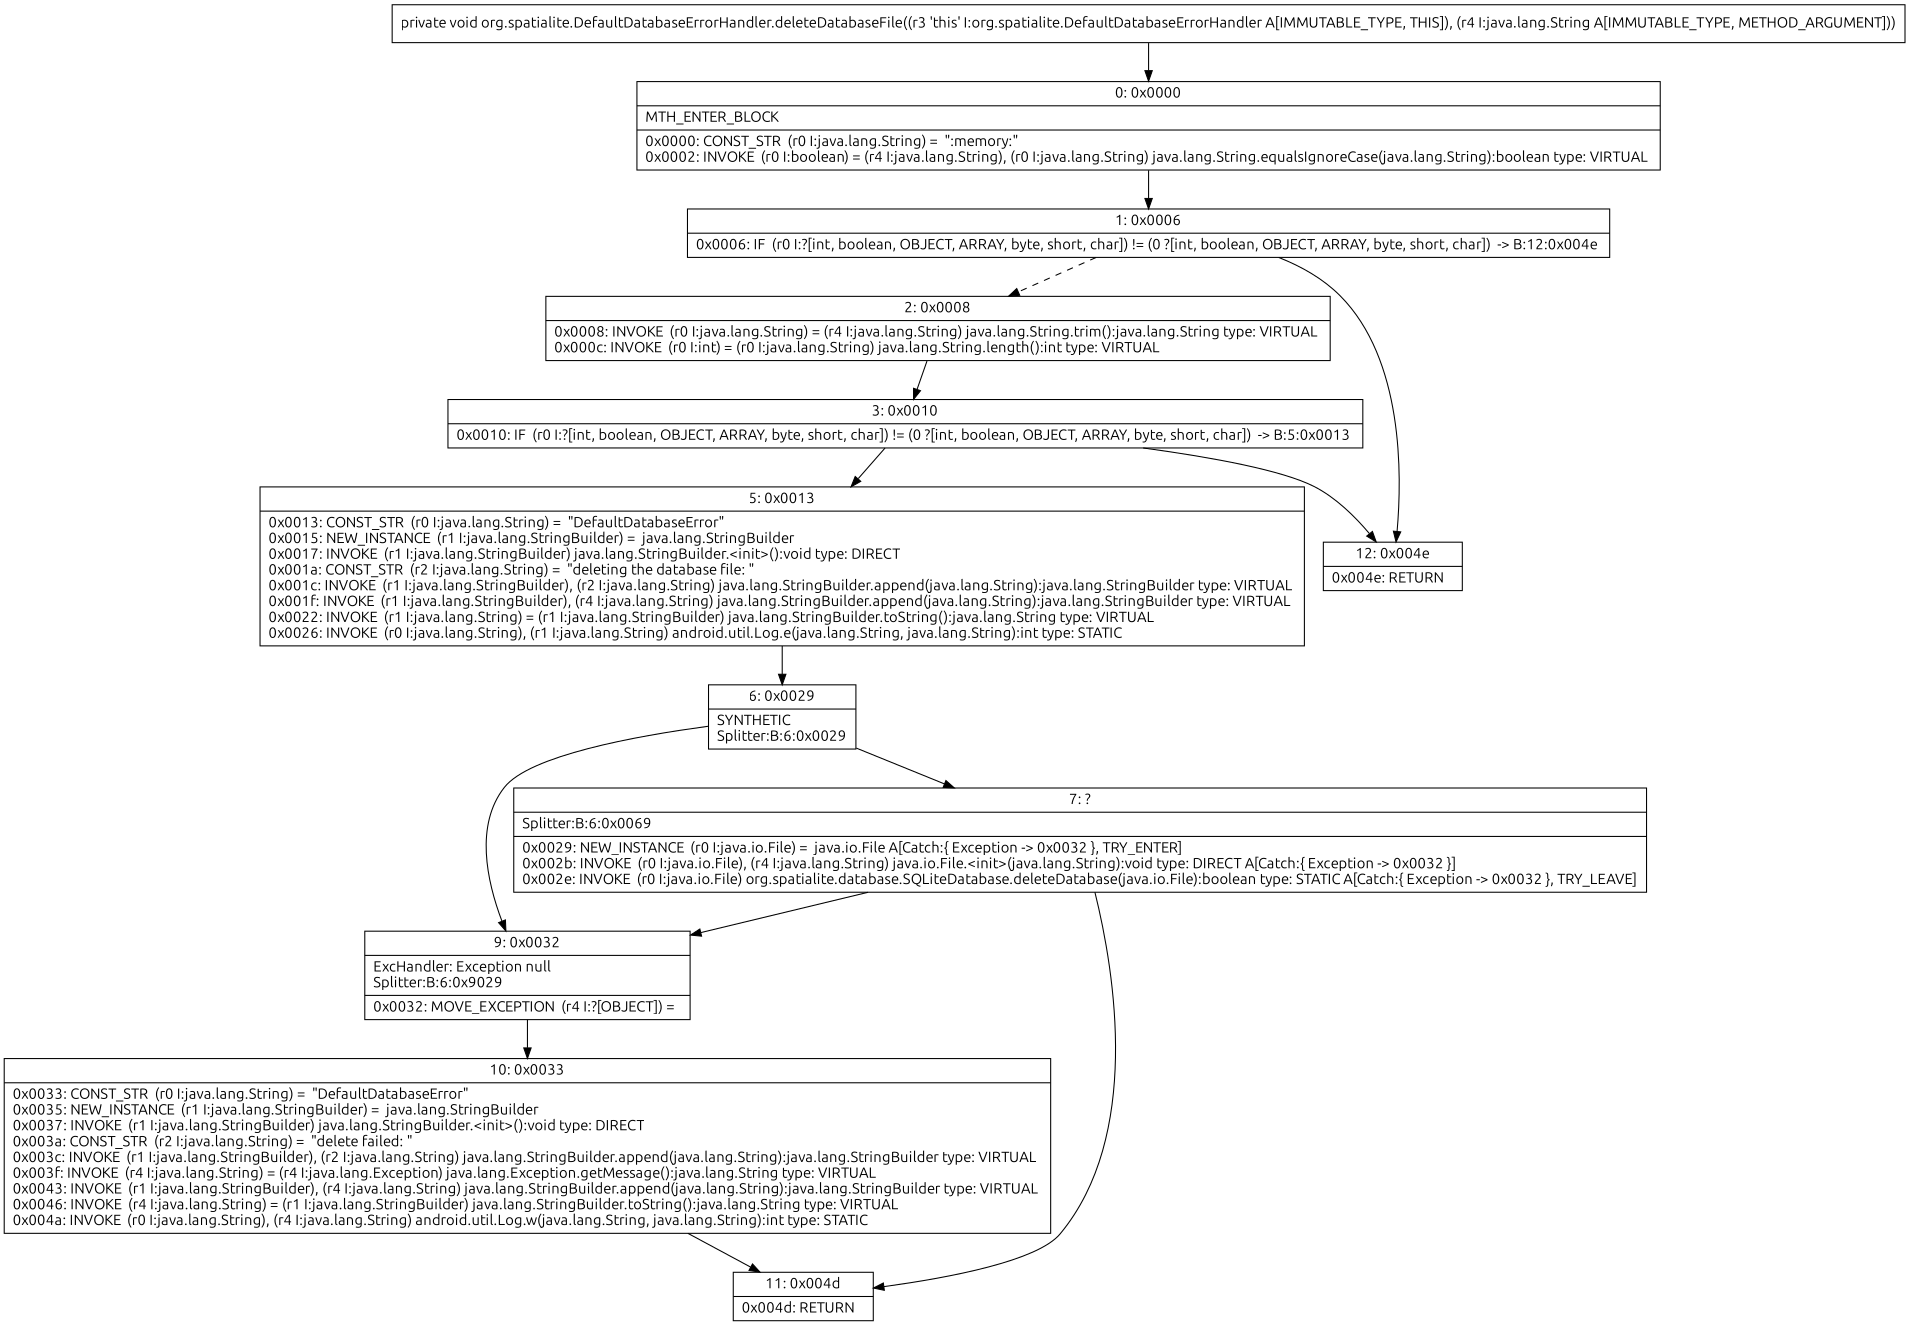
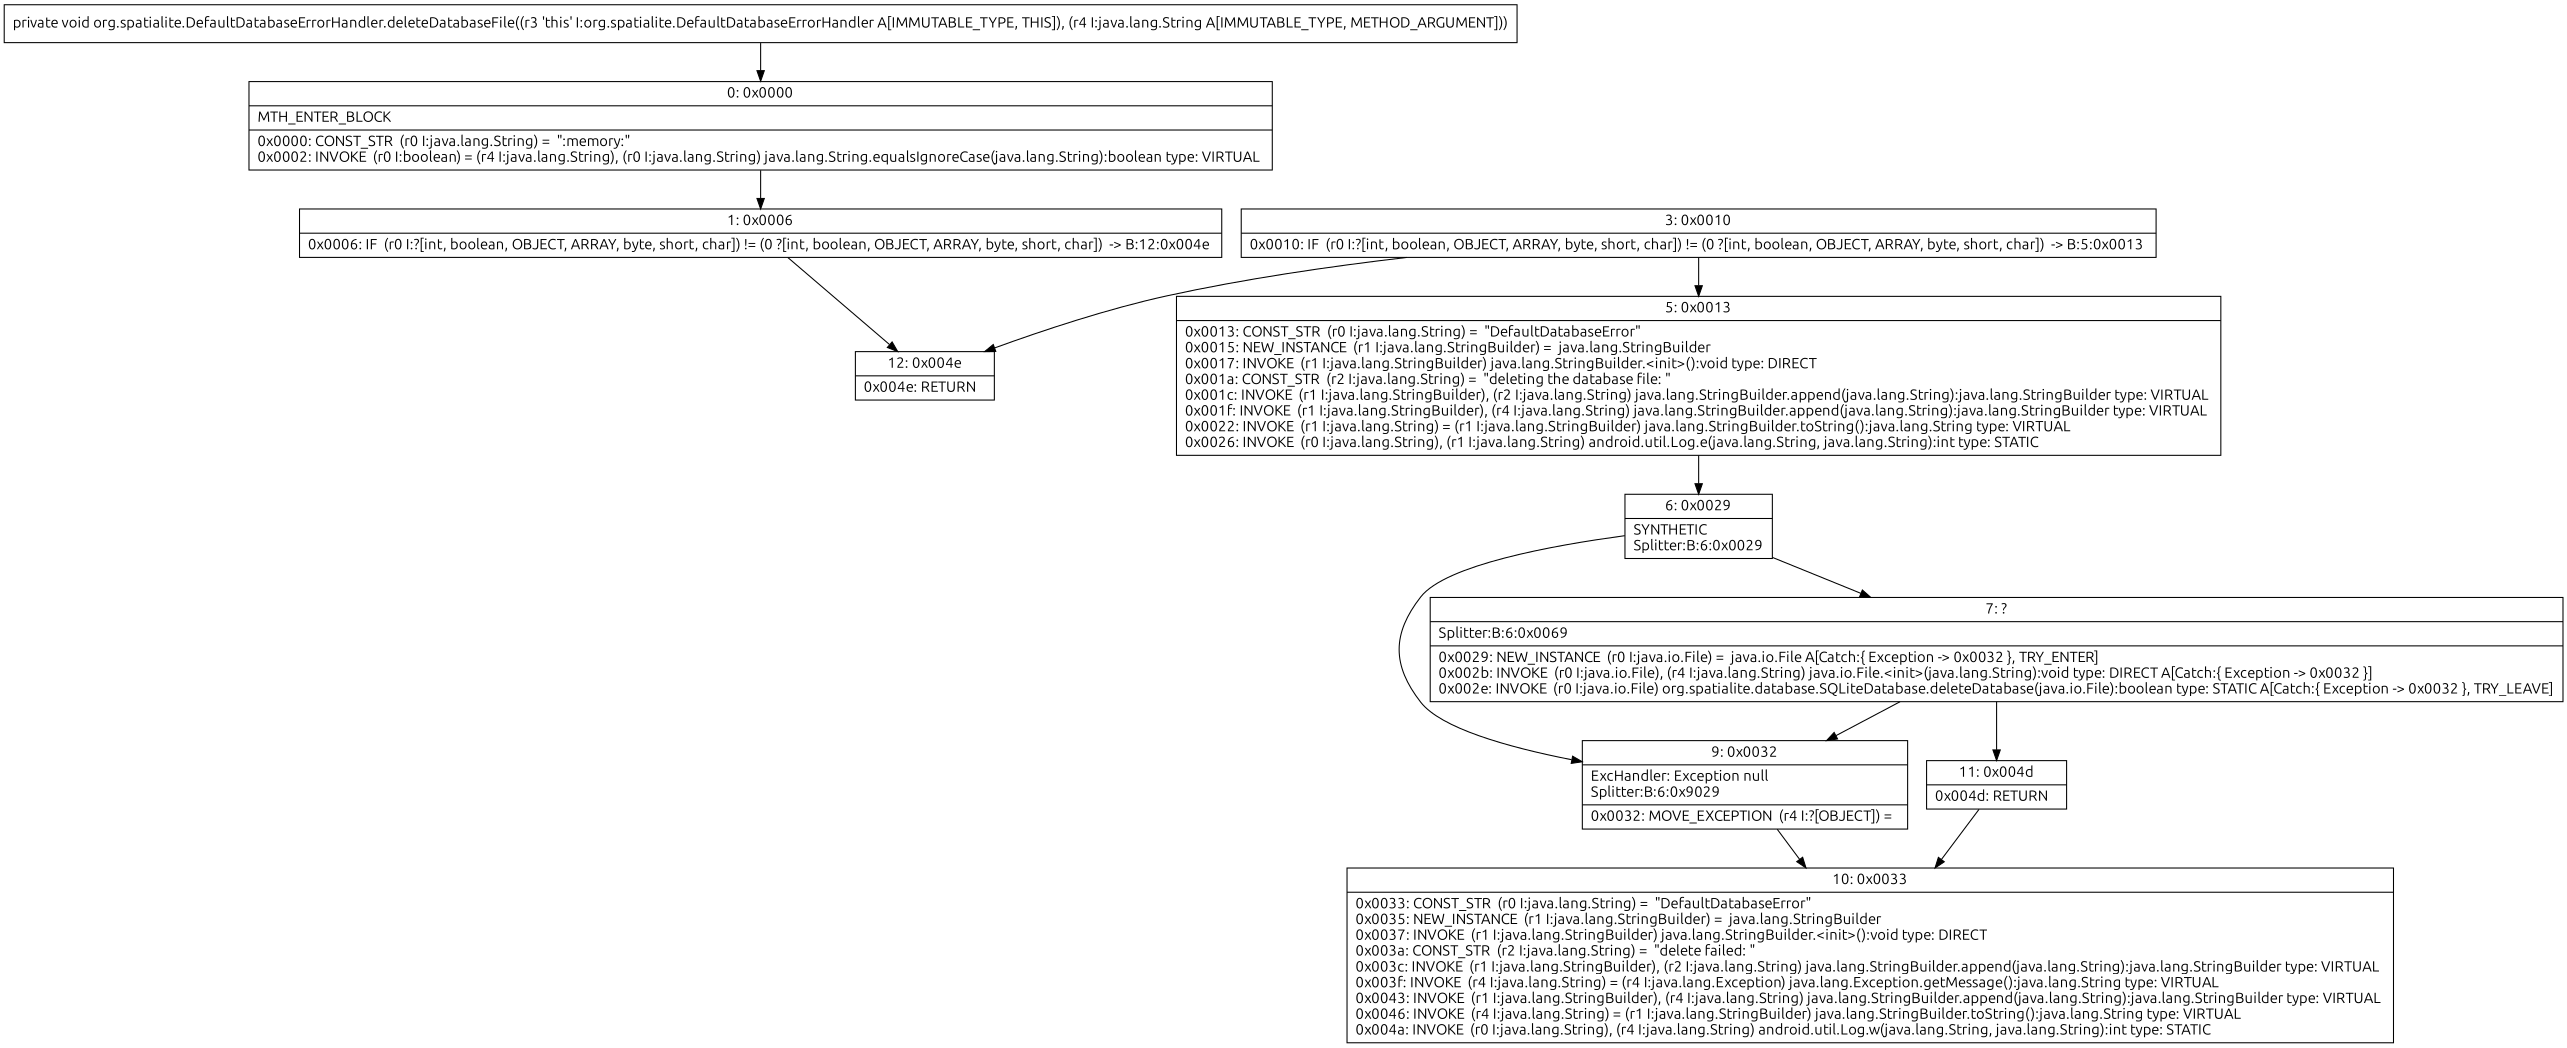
node "2: 0x0008": removed
edge "10: 0x0033" -> "11: 0x004d": reversed
